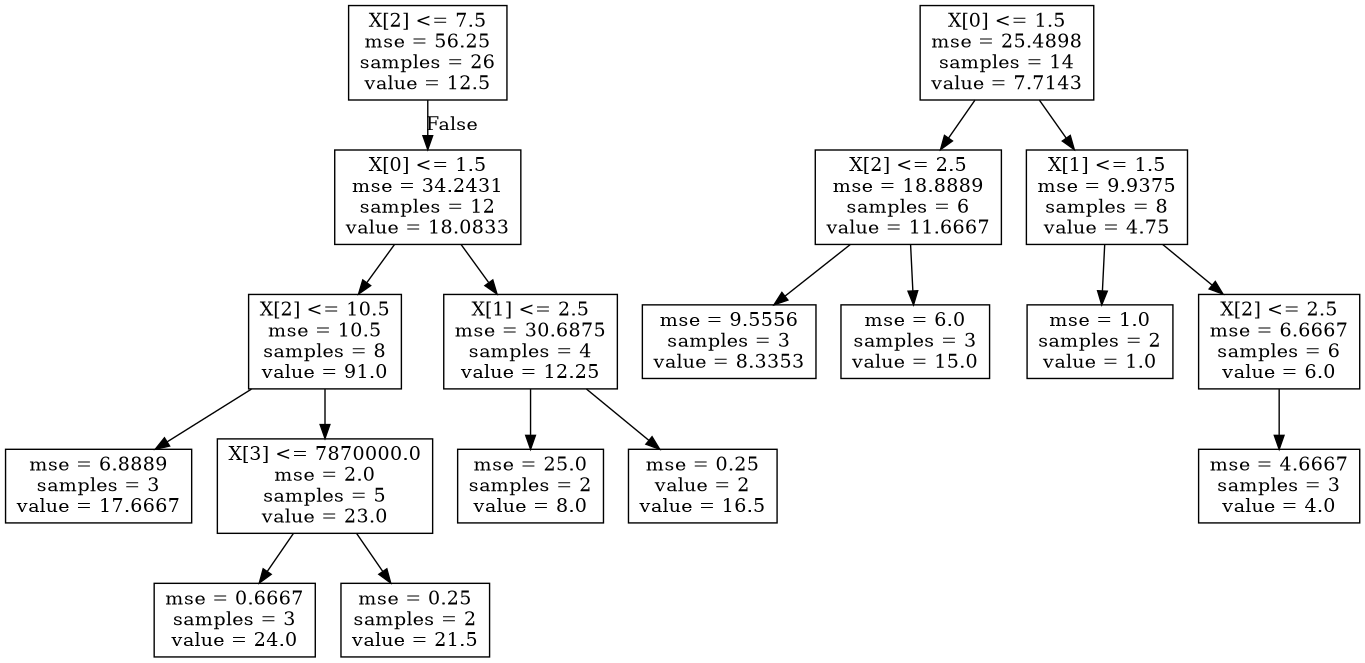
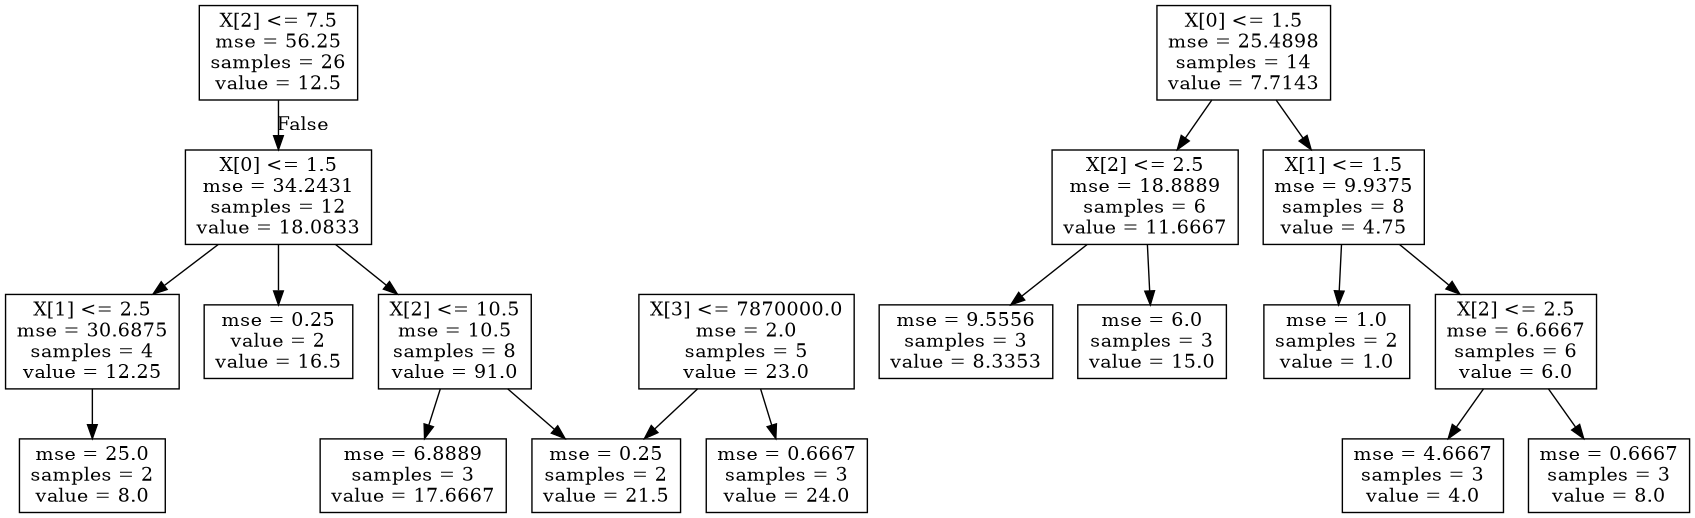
edge "X[2] <= 10.5 mse = 10.5 samples = 8 value = 91.0" -> "X[3] <= 7870000.0 mse = 2.0 samples = 5 value = 23.0": now "X[2] <= 10.5 mse = 10.5 samples = 8 value = 91.0" -> "mse = 0.25 samples = 2 value = 21.5"
edge "X[1] <= 2.5 mse = 30.6875 samples = 4 value = 12.25" -> "mse = 0.25 value = 2 value = 16.5": now "X[0] <= 1.5 mse = 34.2431 samples = 12 value = 18.0833" -> "mse = 0.25 value = 2 value = 16.5"
node "mse = 0.6667 samples = 3 value = 8.0": added
